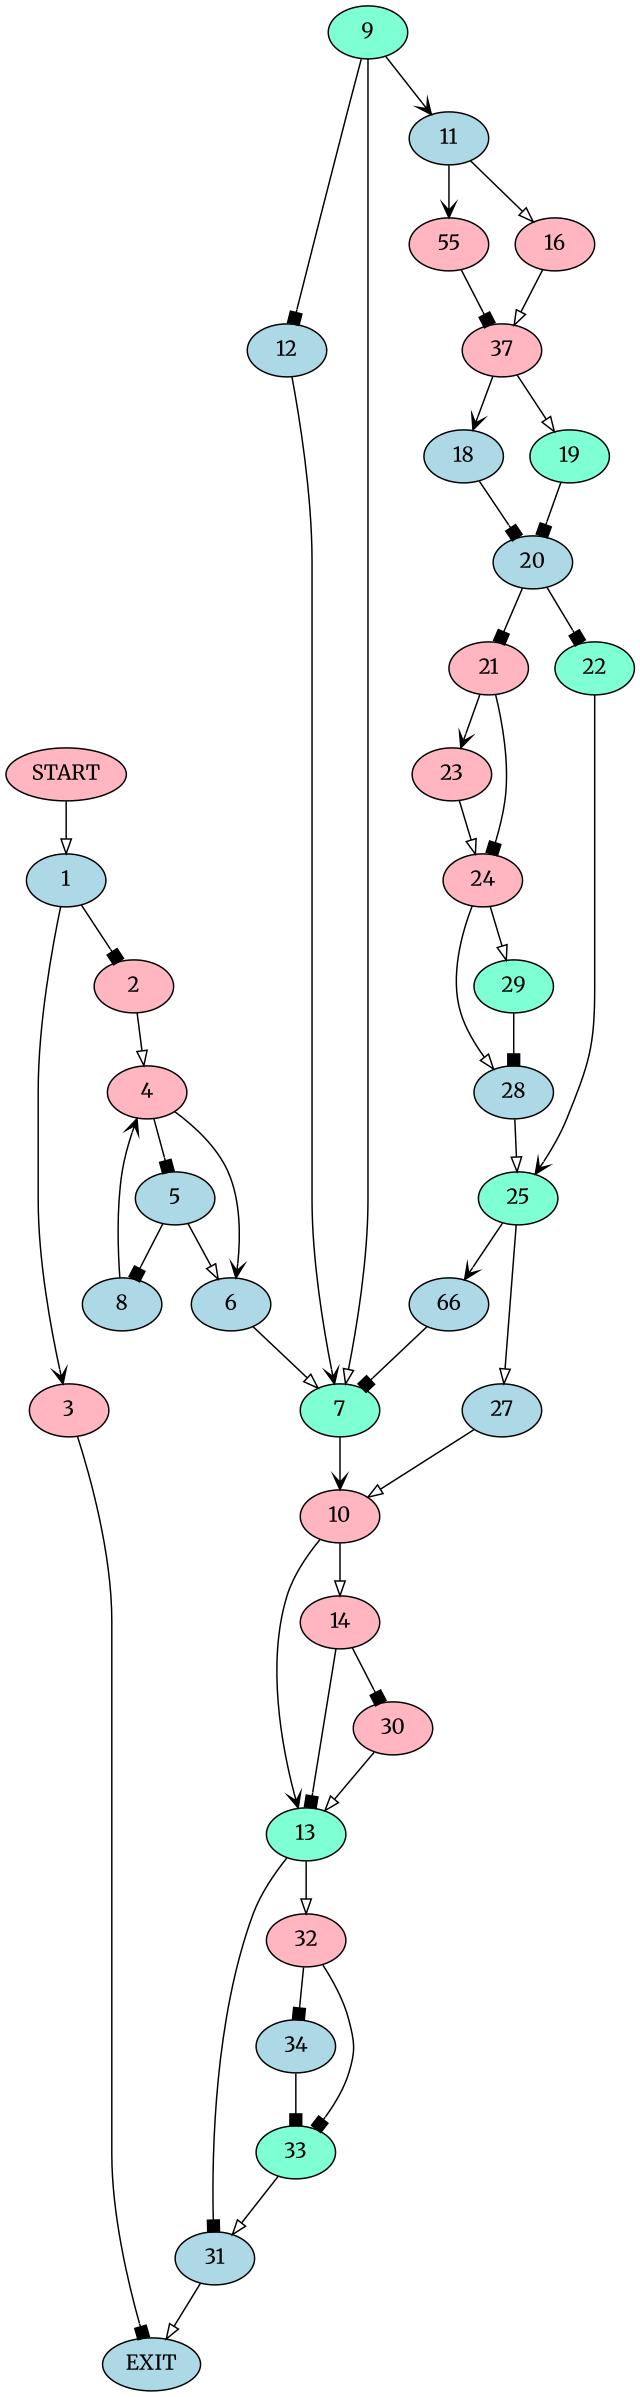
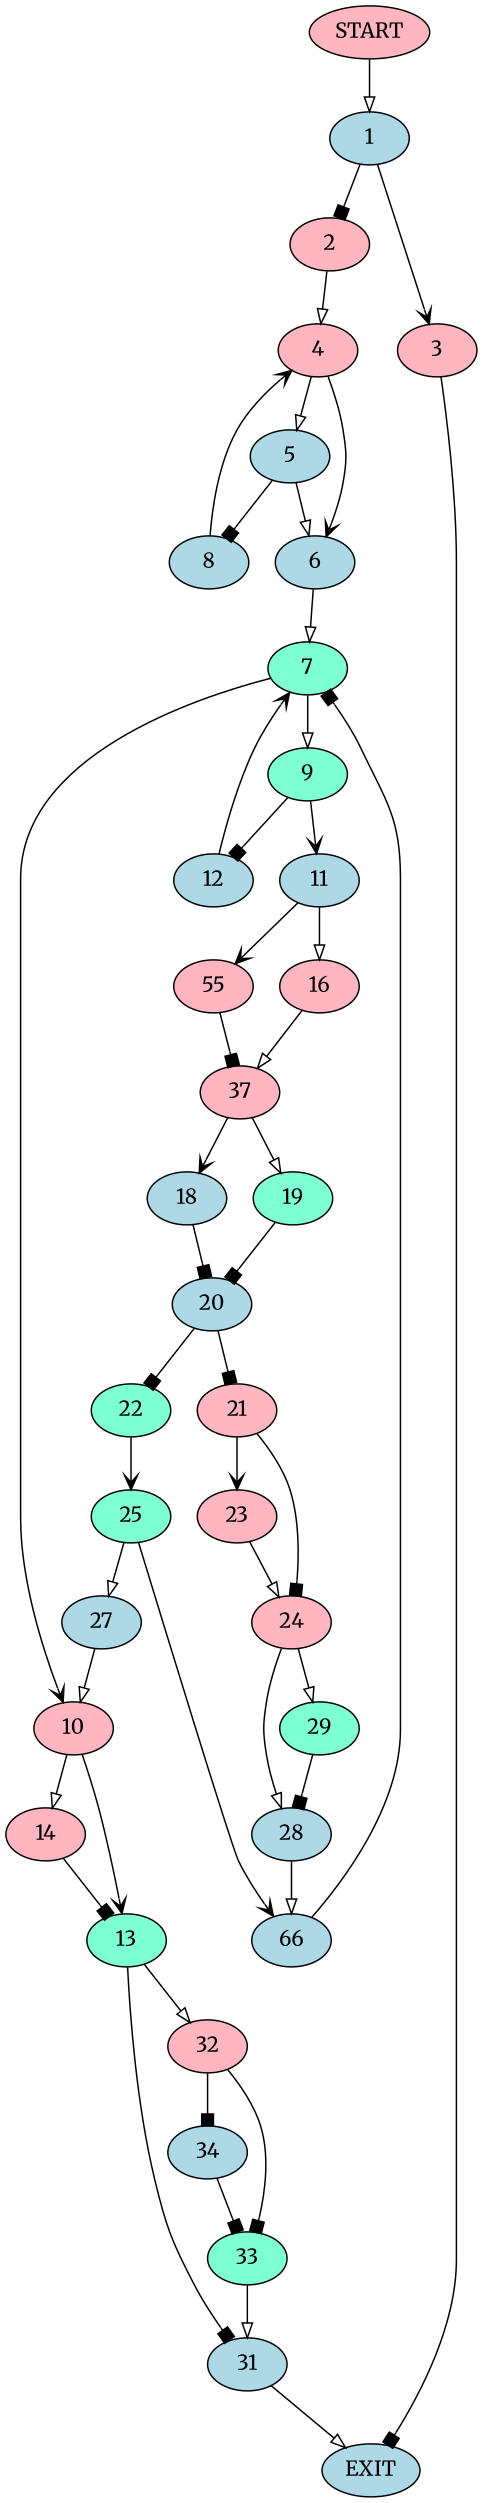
edge "9" -> "7": reversed
edge "4" -> "5": arrowhead box -> onormal
edge "28" -> "25": now "28" -> "66"
node "30": removed
